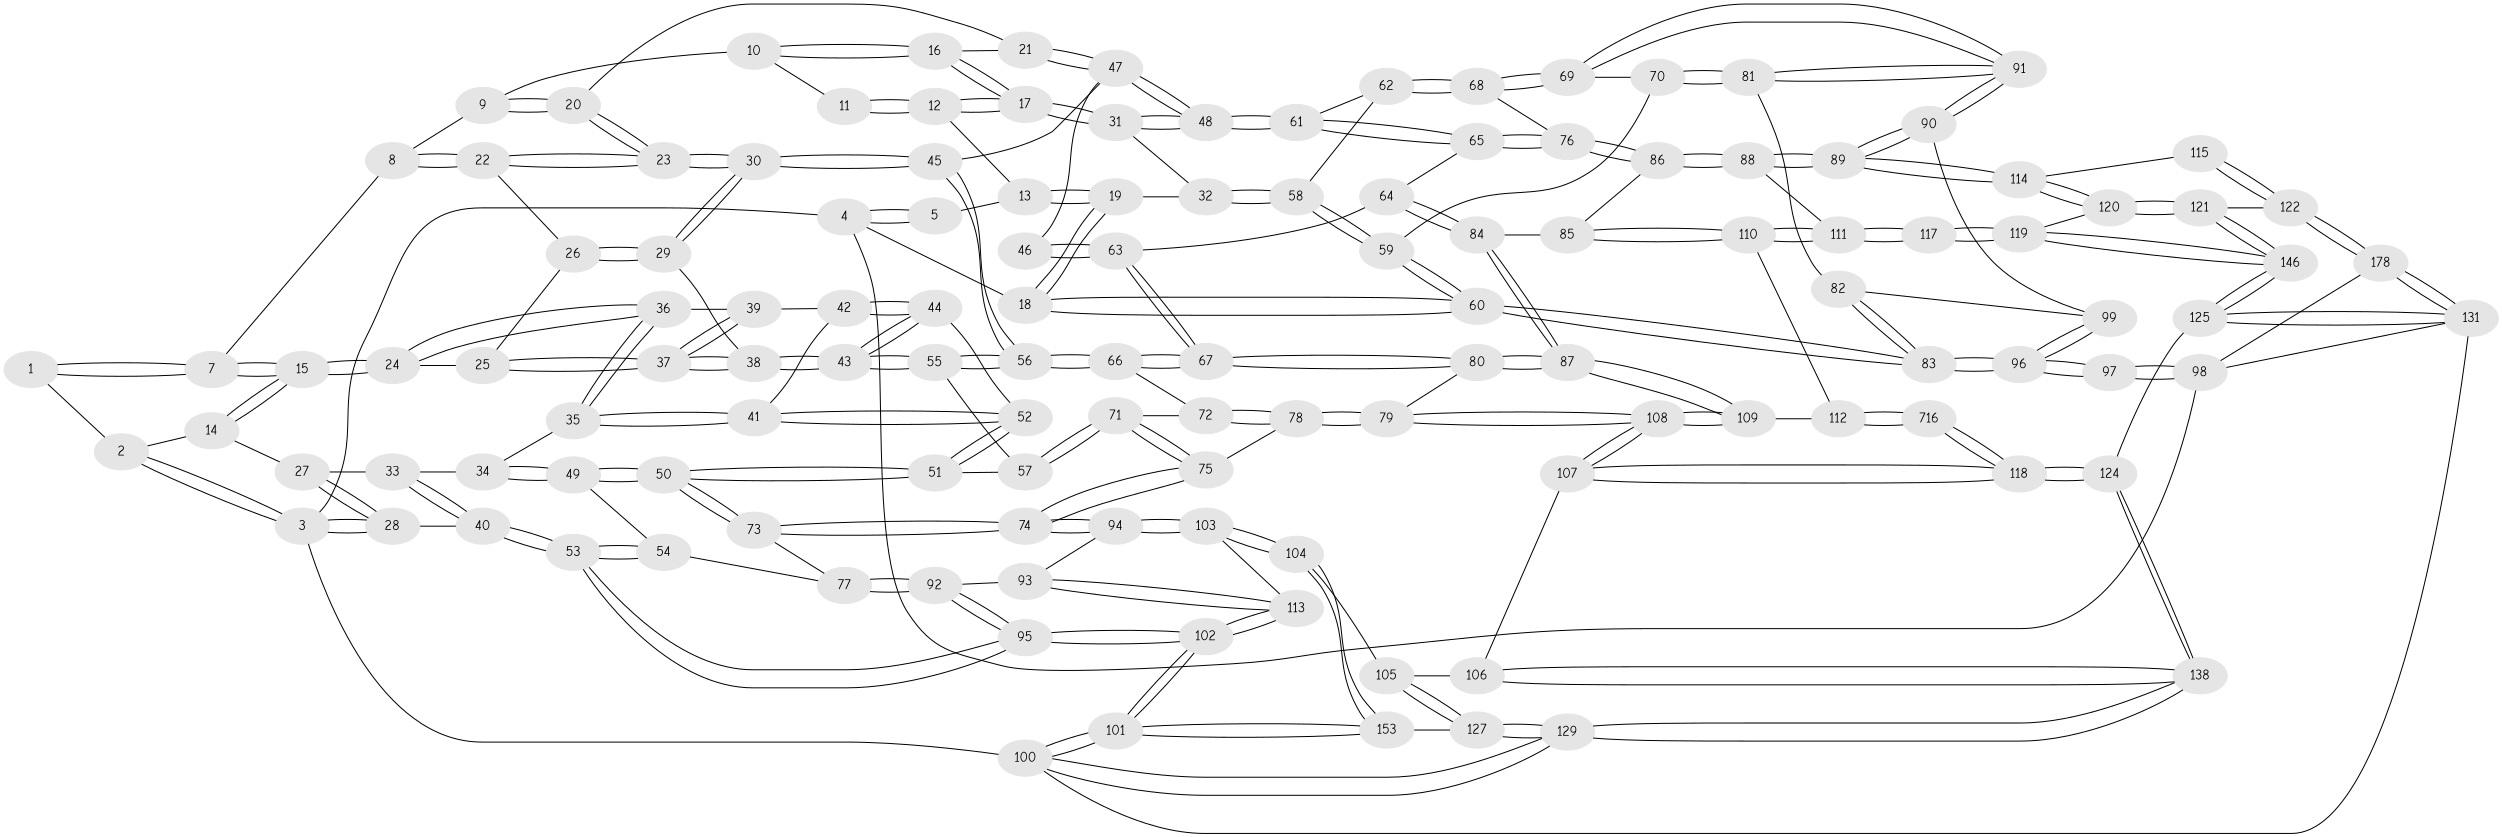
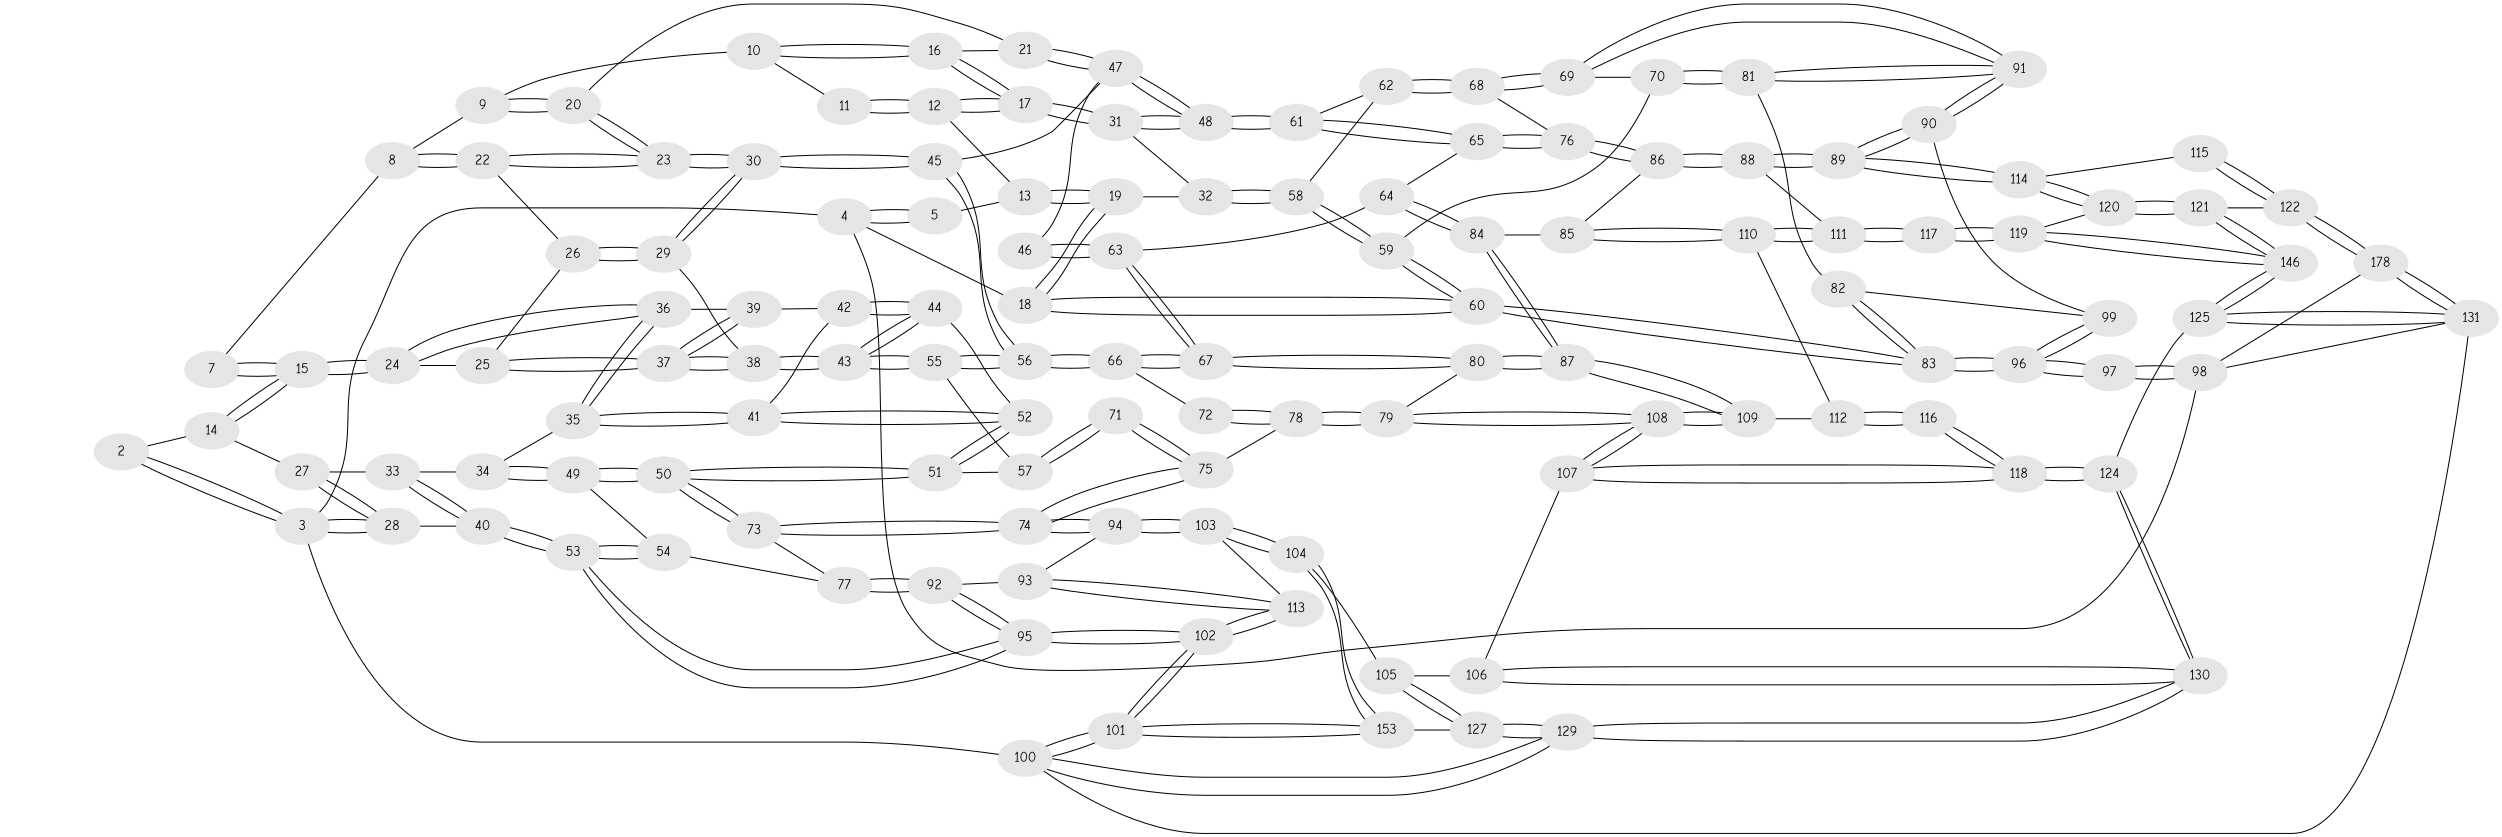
node "1": removed
edge "71" -- "72": removed
node "716": label "716" -> "116"
node "138": label "138" -> "130"
